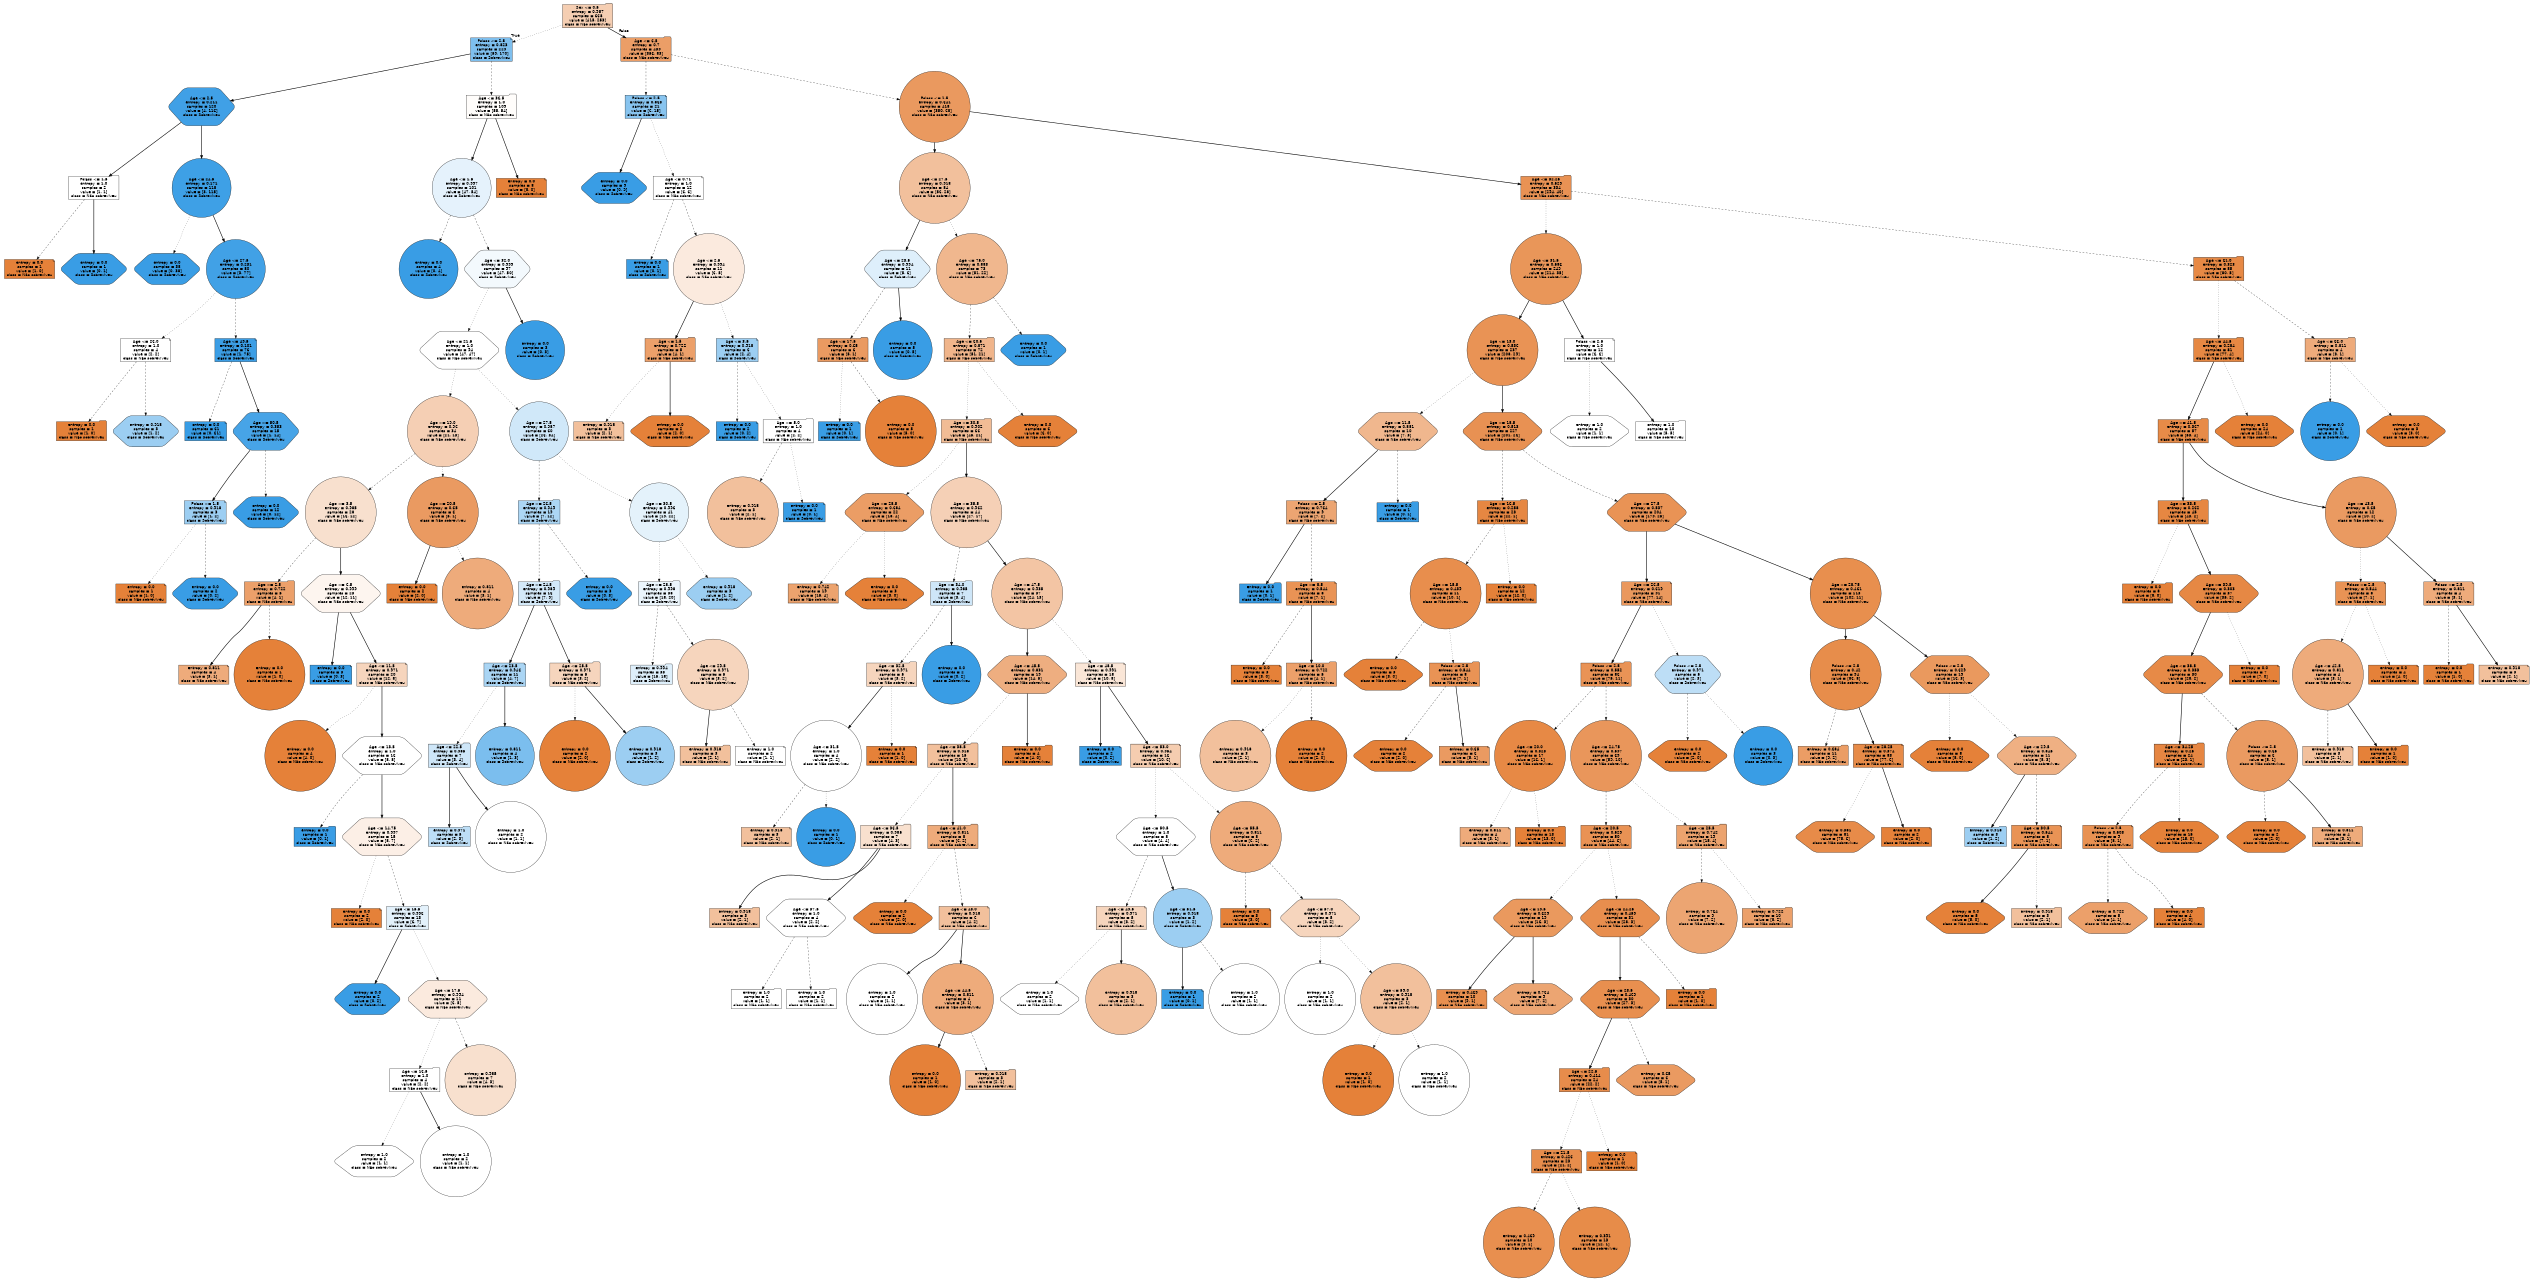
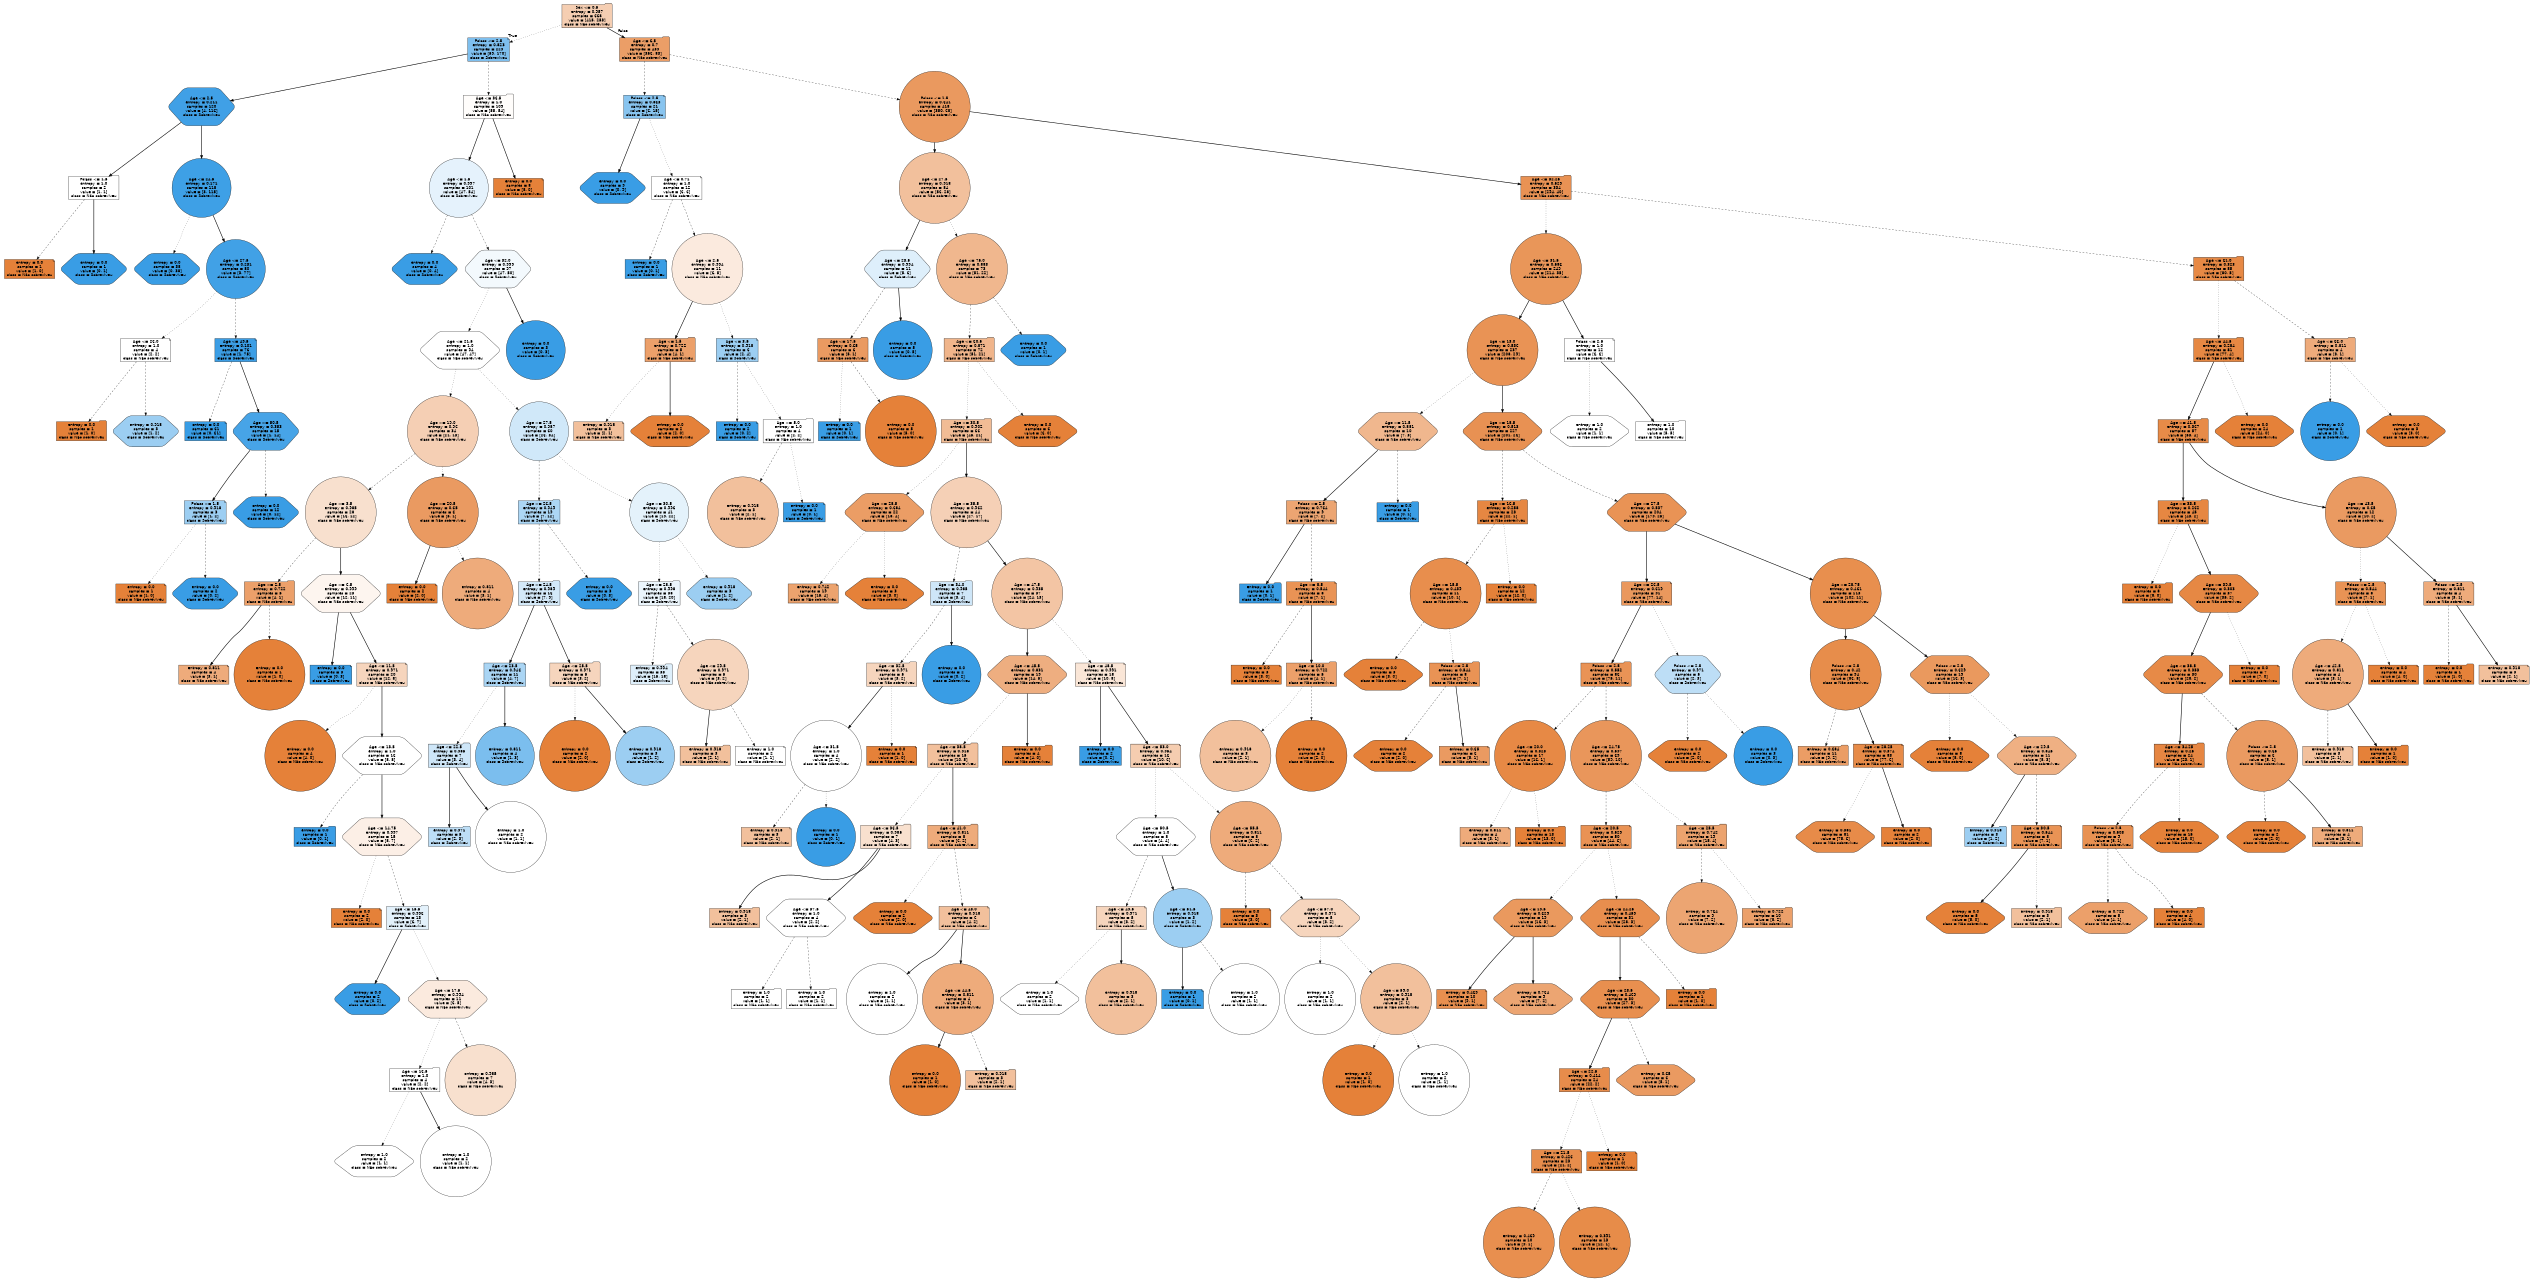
node "entropy = 0.0 samples = 4 value = [0, 4] class = Sobreviveu": shape circle -> hexagon
